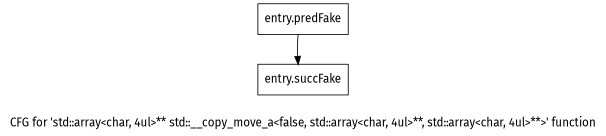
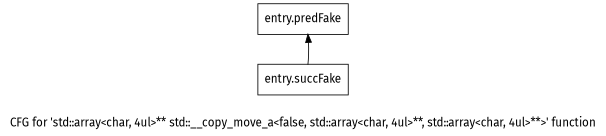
edge "entry.predFake" -> "entry.succFake": reversed
